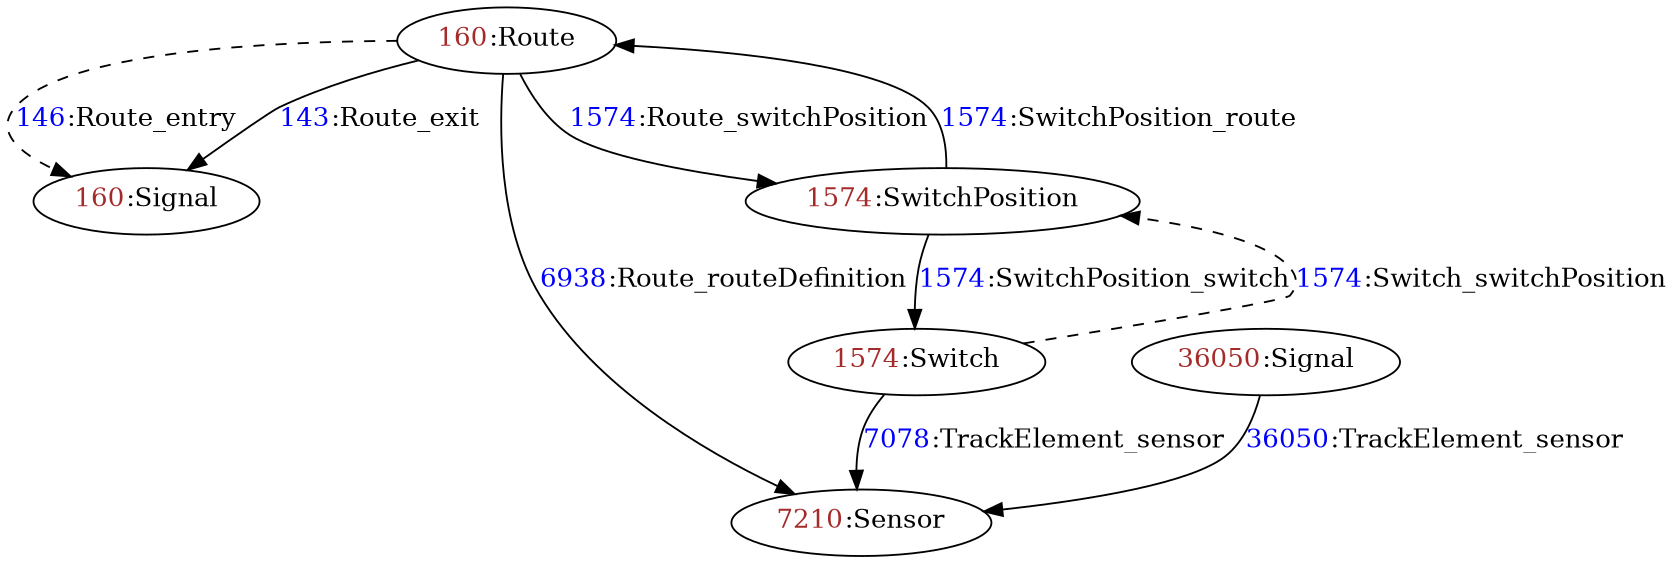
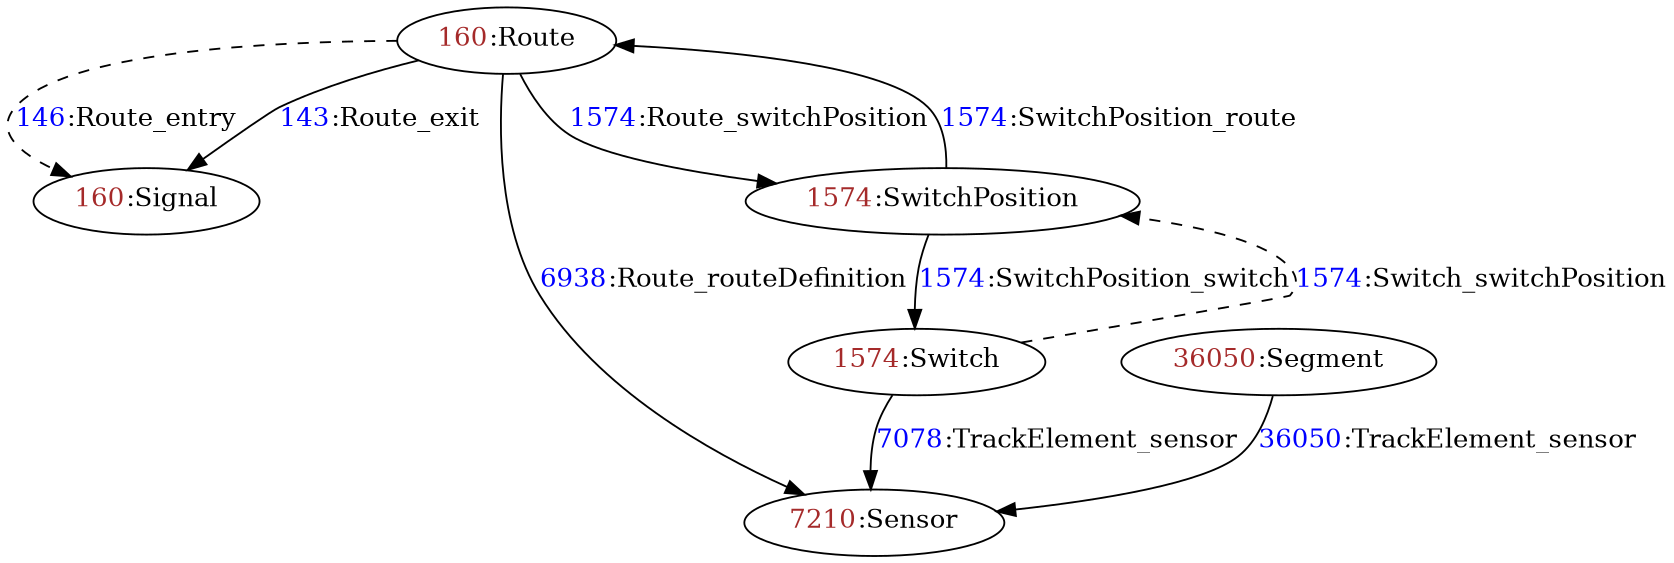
node "36050": text ":Signal" -> ":Segment"
